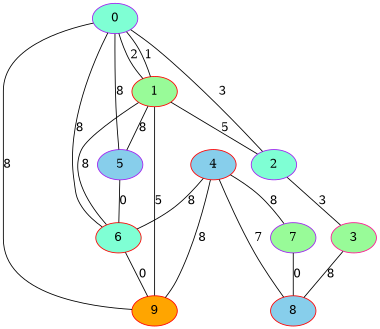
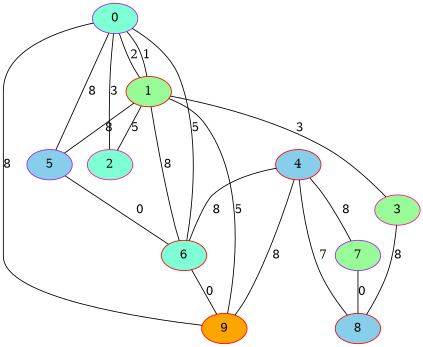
edge "0" -- "6": label "8" -> "5"
node "2": color purple -> deeppink
edge "2" -- "3": now "1" -- "3"
